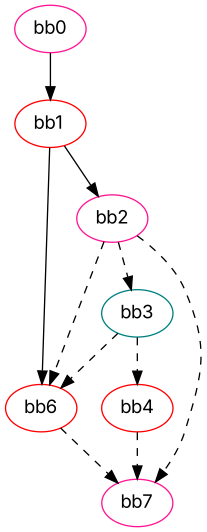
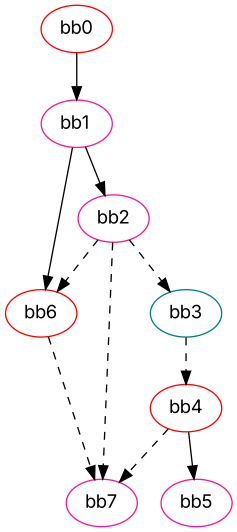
node "bb0": color deeppink -> red
node "bb1": color red -> deeppink
edge "bb3" -> "bb6": removed
node "bb5": added
